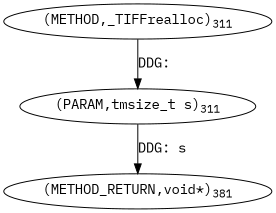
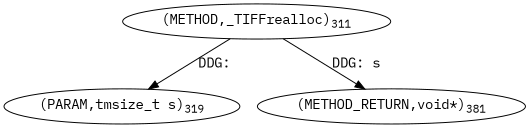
node "(PARAM,tmsize_t s)": text "311" -> "319"
edge "(PARAM,tmsize_t s)" -> "(METHOD_RETURN,void*)": now "(METHOD,_TIFFrealloc)" -> "(METHOD_RETURN,void*)"
